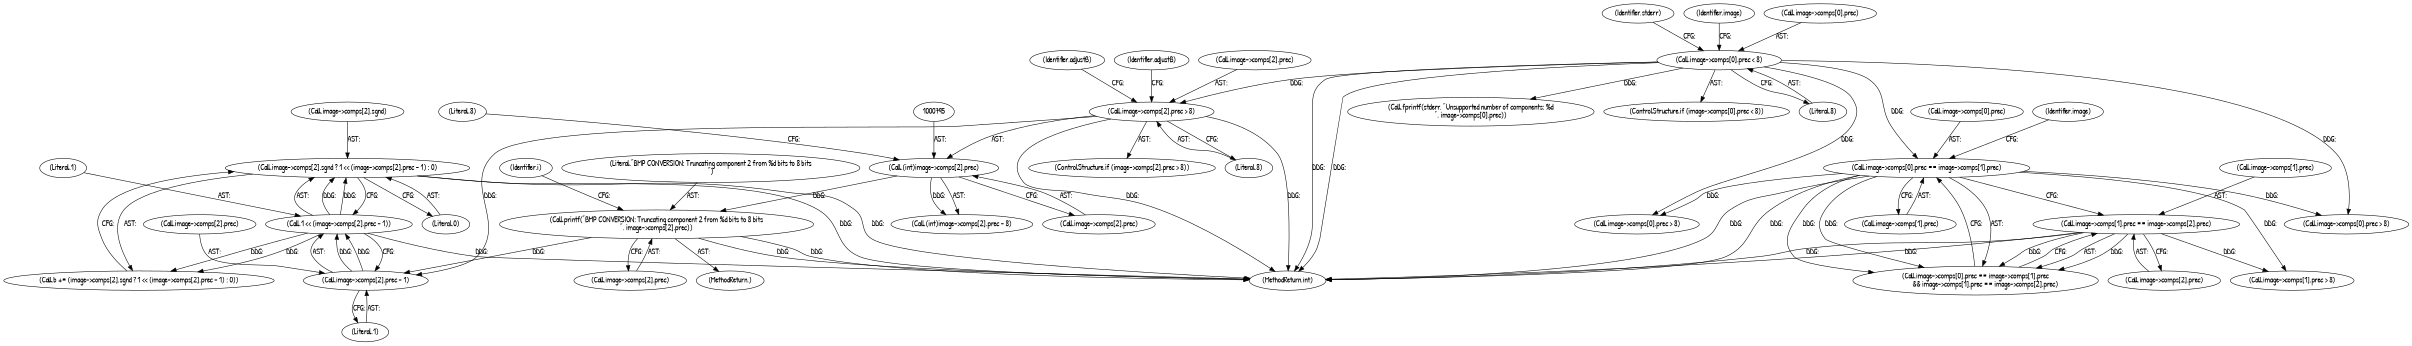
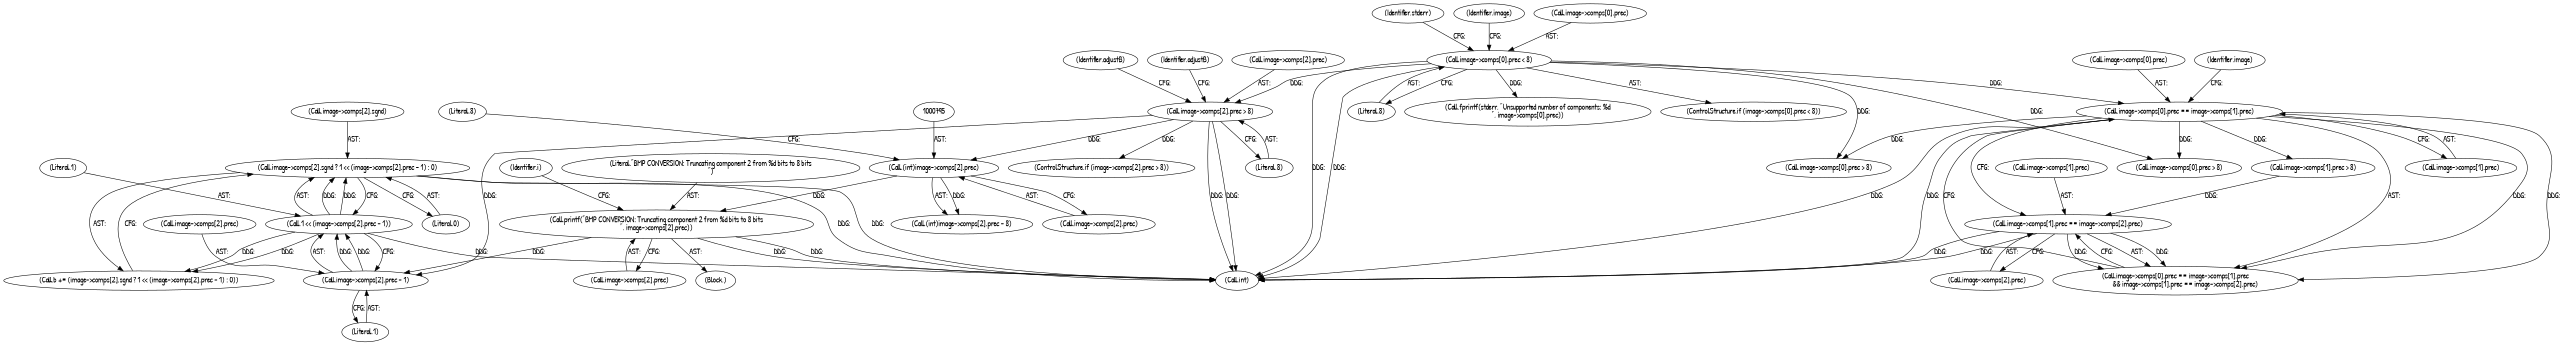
edge "(Call,image->comps[2].prec > 8)" -> "(Call,(int)image->comps[2].prec)": label "AST: " -> "DDG: "
edge "(Call,image->comps[2].prec > 8)" -> "(ControlStructure,if (image->comps[2].prec > 8))": label "AST: " -> "DDG: "
edge "(Call,image->comps[1].prec == image->comps[2].prec)" -> "(Call,image->comps[1].prec > 8)": reversed
node "(MethodReturn,)": label "(MethodReturn,)" -> "(Block,)"
node "(MethodReturn,int)": label "(MethodReturn,int)" -> "(Call,int)"
